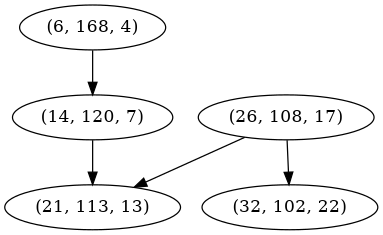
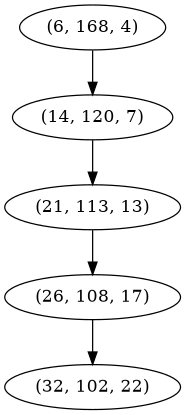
edge "(26, 108, 17)" -> "(21, 113, 13)": reversed
